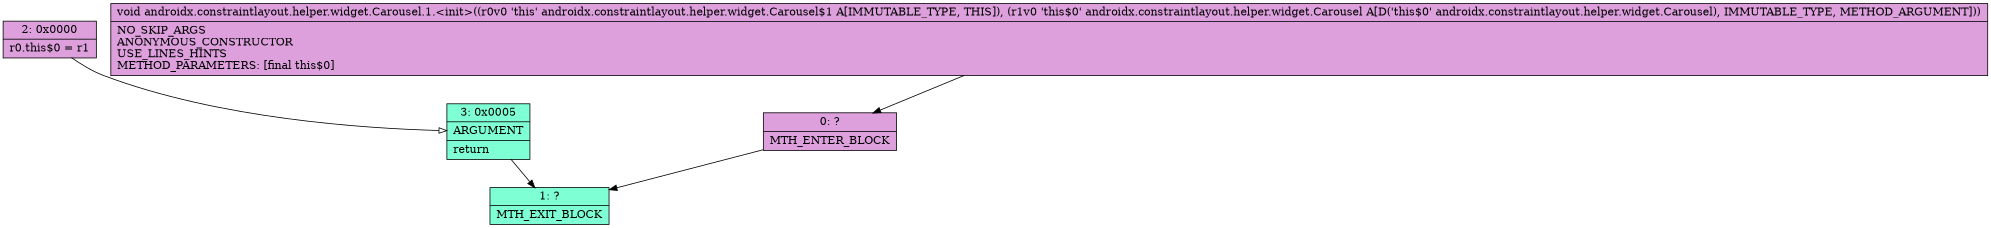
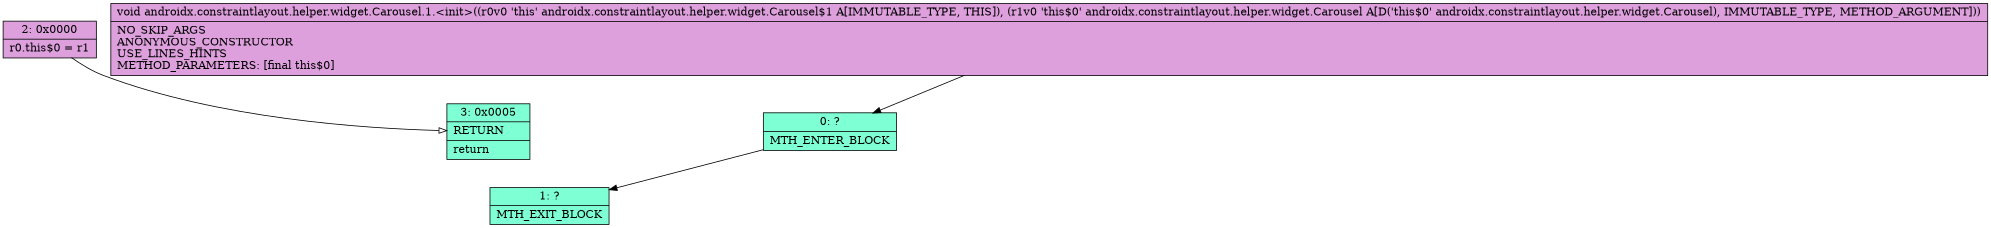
node "3: 0x0005": text "ARGUMENT" -> "RETURN"
node "0: ?": fillcolor plum -> aquamarine
edge "3: 0x0005" -> "1: ?": removed
